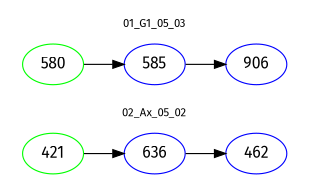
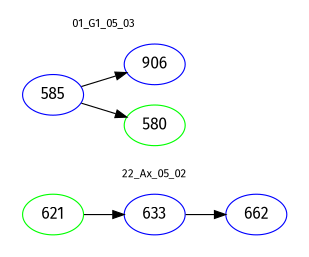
edge "580" -> "585": reversed
cluster "02_Ax_05_02": label "02_Ax_05_02" -> "22_Ax_05_02"
node "421": label "421" -> "621"
node "636": label "636" -> "633"
node "462": label "462" -> "662"
